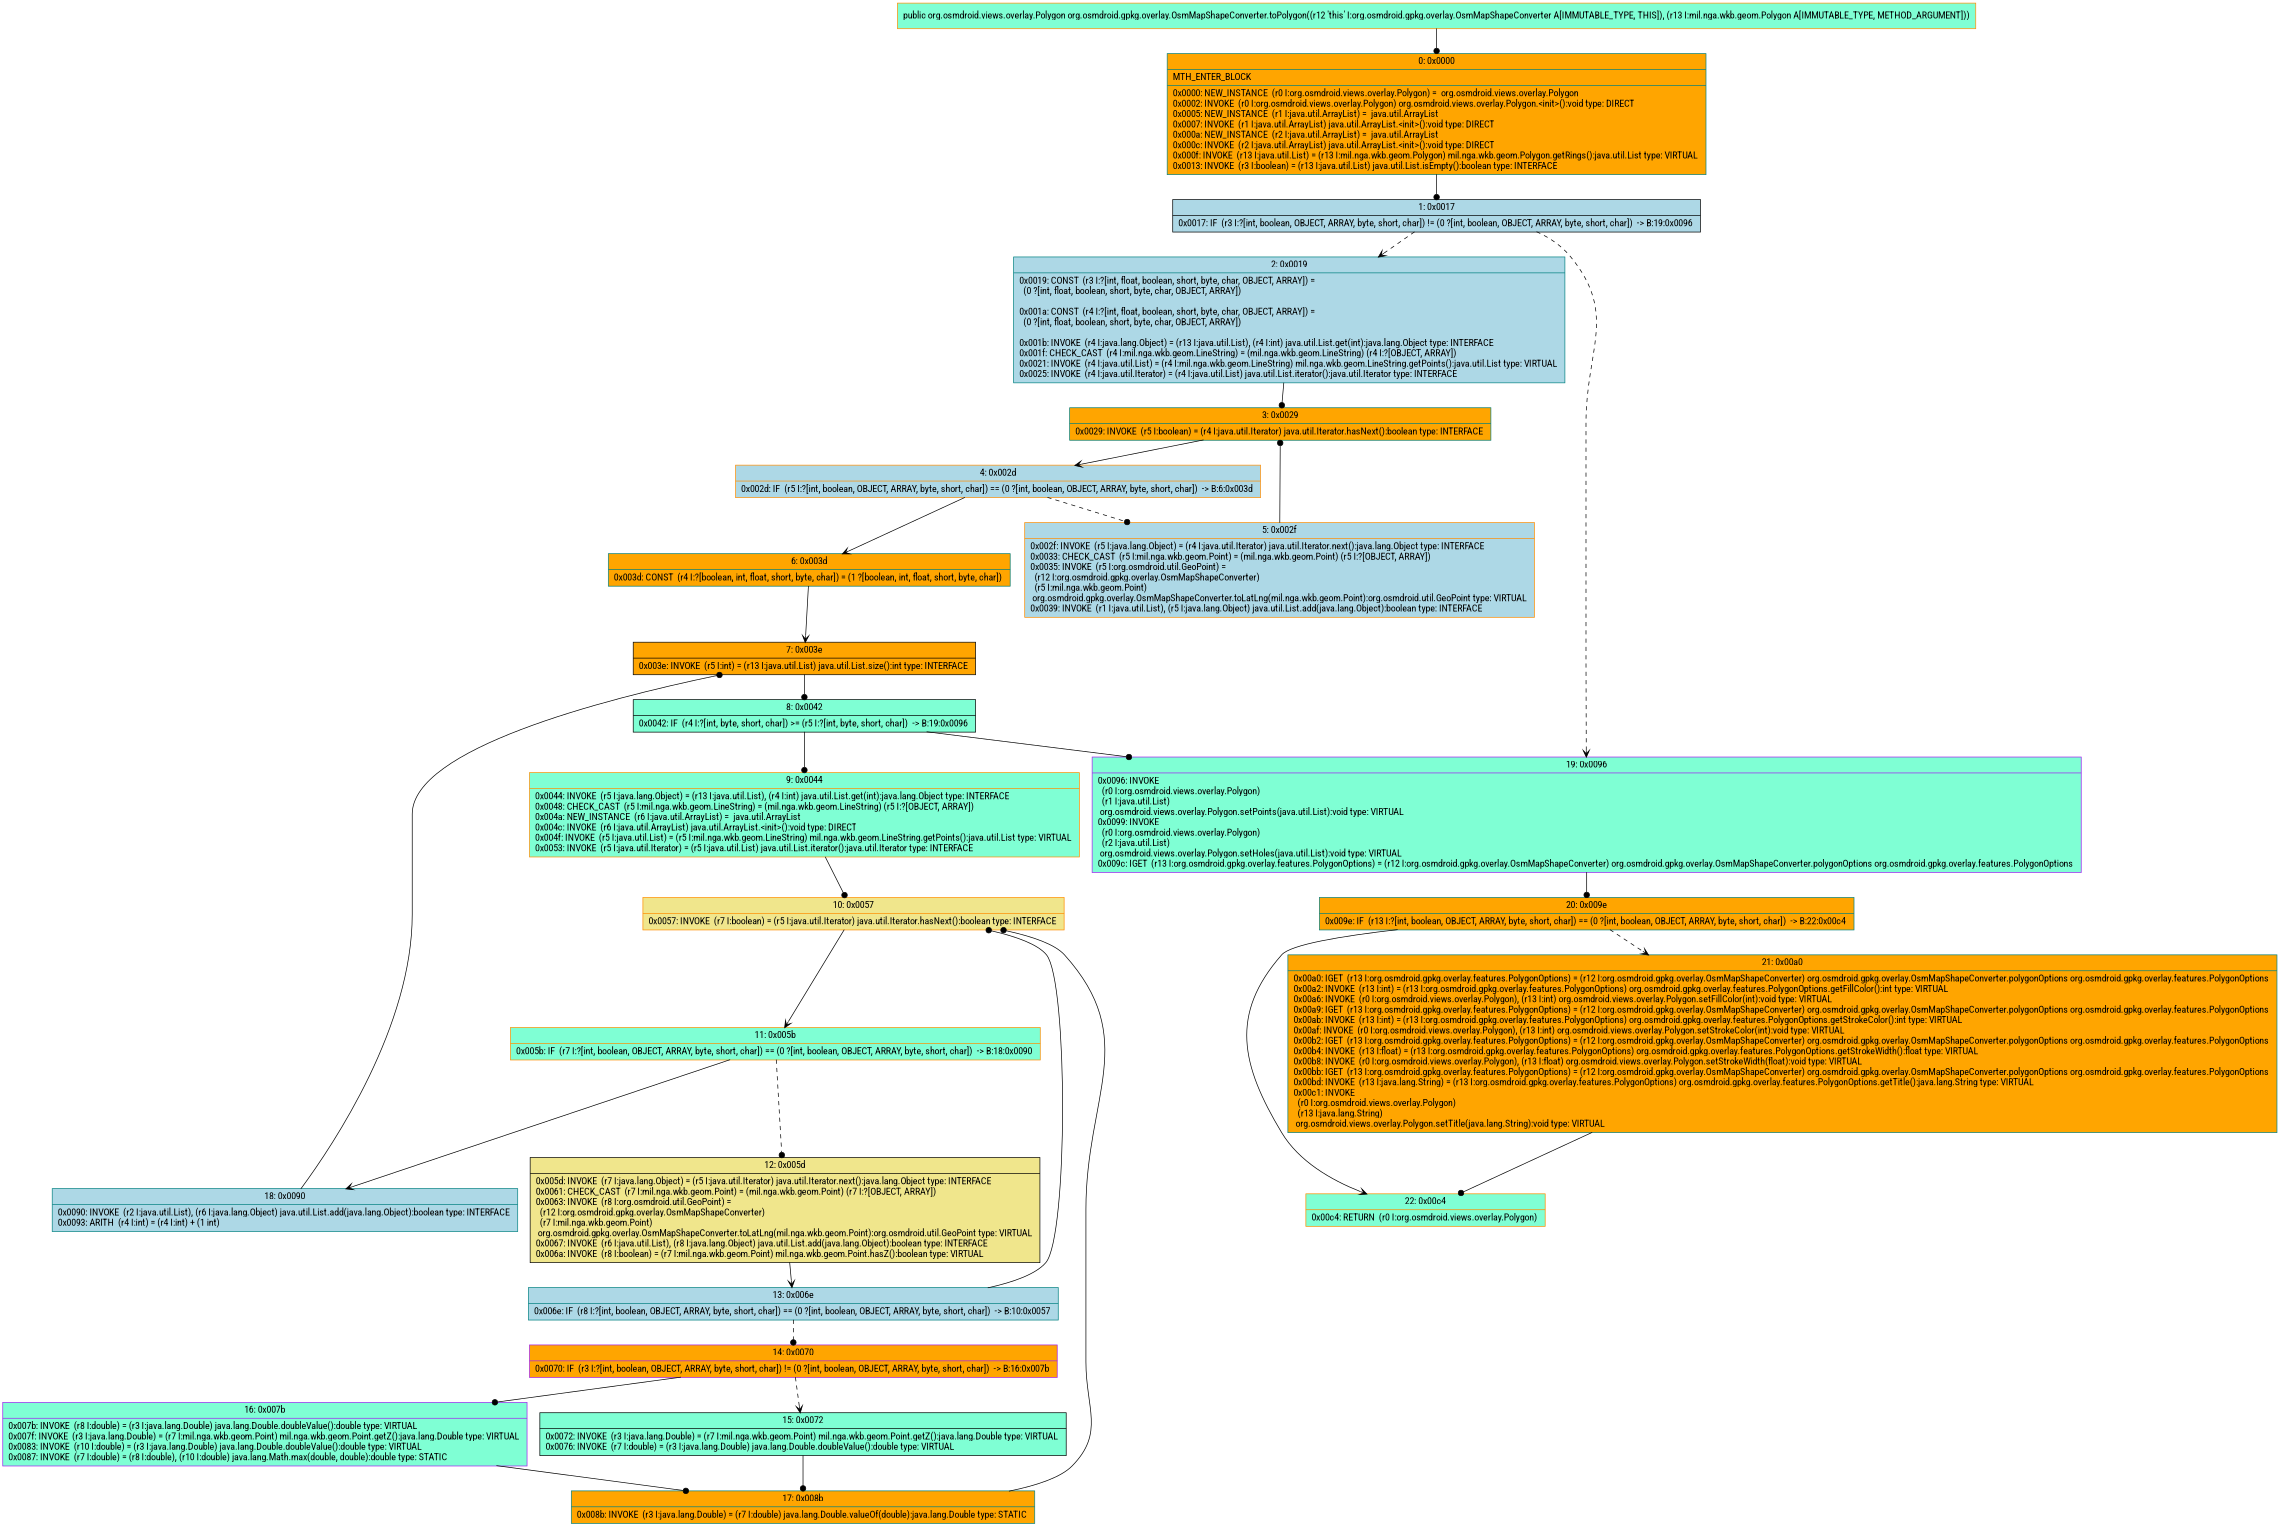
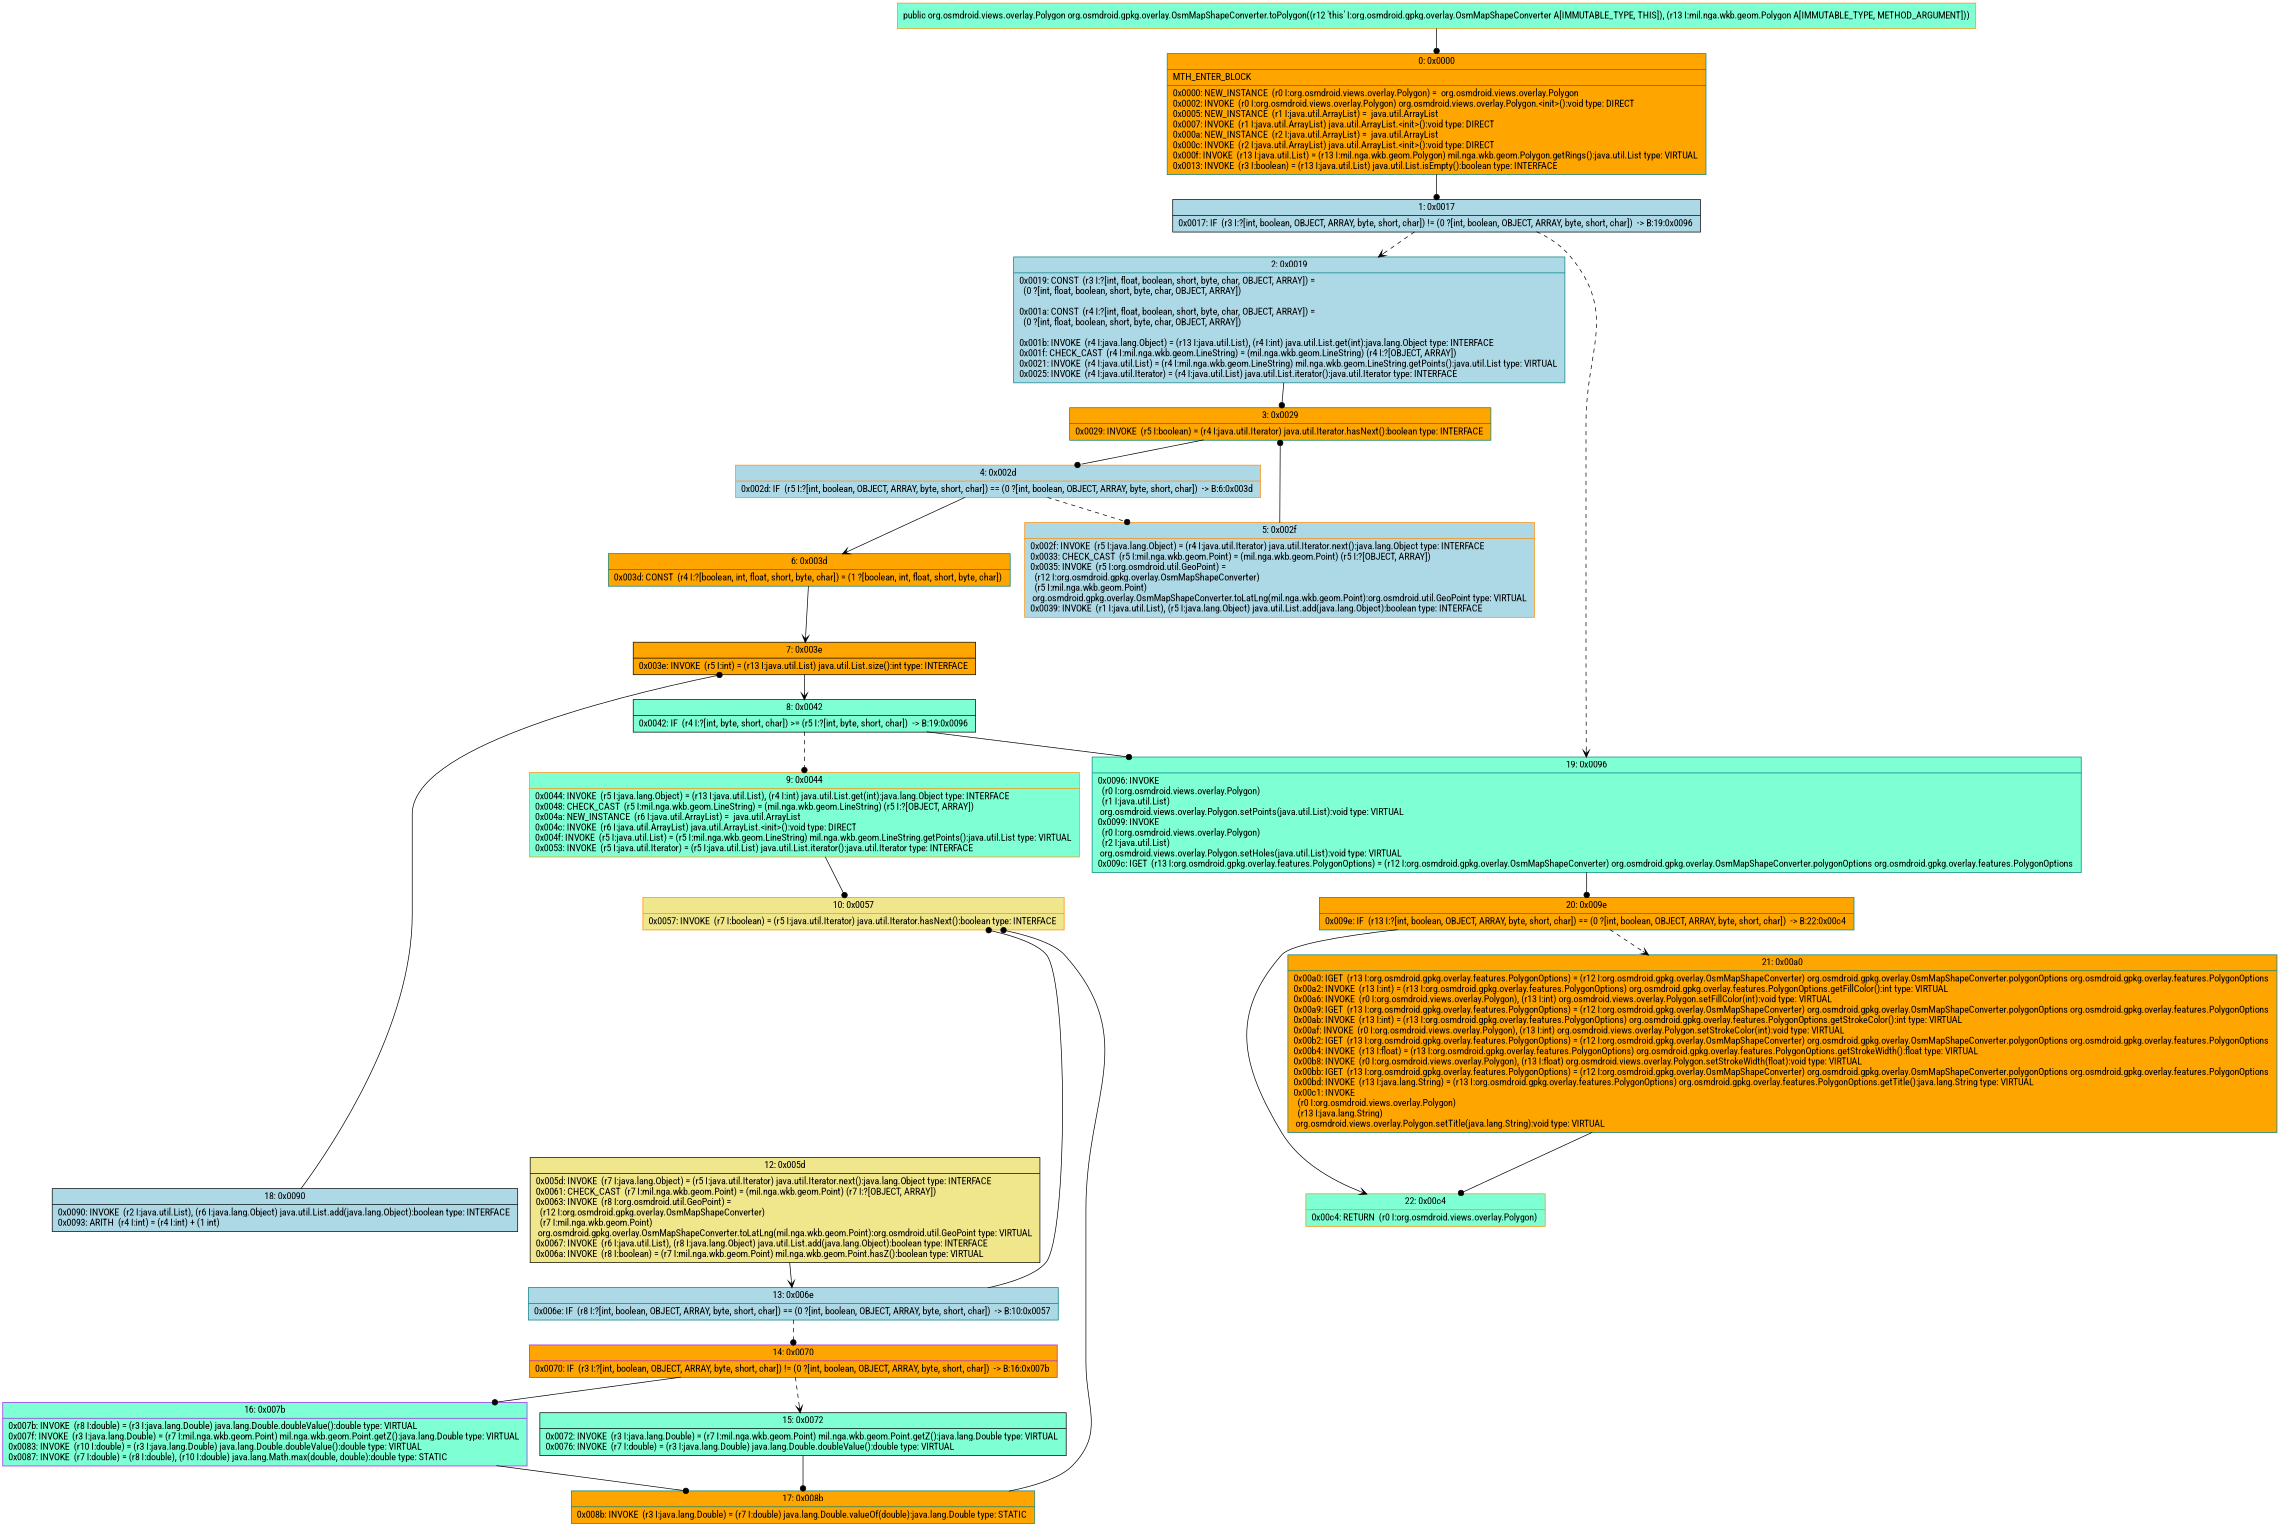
edge "3: 0x0029" -> "4: 0x002d": arrowhead vee -> dot
edge "7: 0x003e" -> "8: 0x0042": arrowhead dot -> vee
edge "8: 0x0042" -> "9: 0x0044": style solid -> dashed
node "19: 0x0096": color purple -> teal
node "11: 0x005b": removed
node "18: 0x0090": color teal -> black
